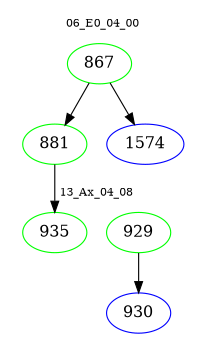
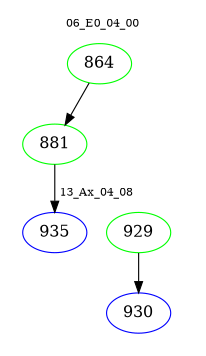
node "867": label "867" -> "864"
node "1574": removed
node "935": color green -> blue
